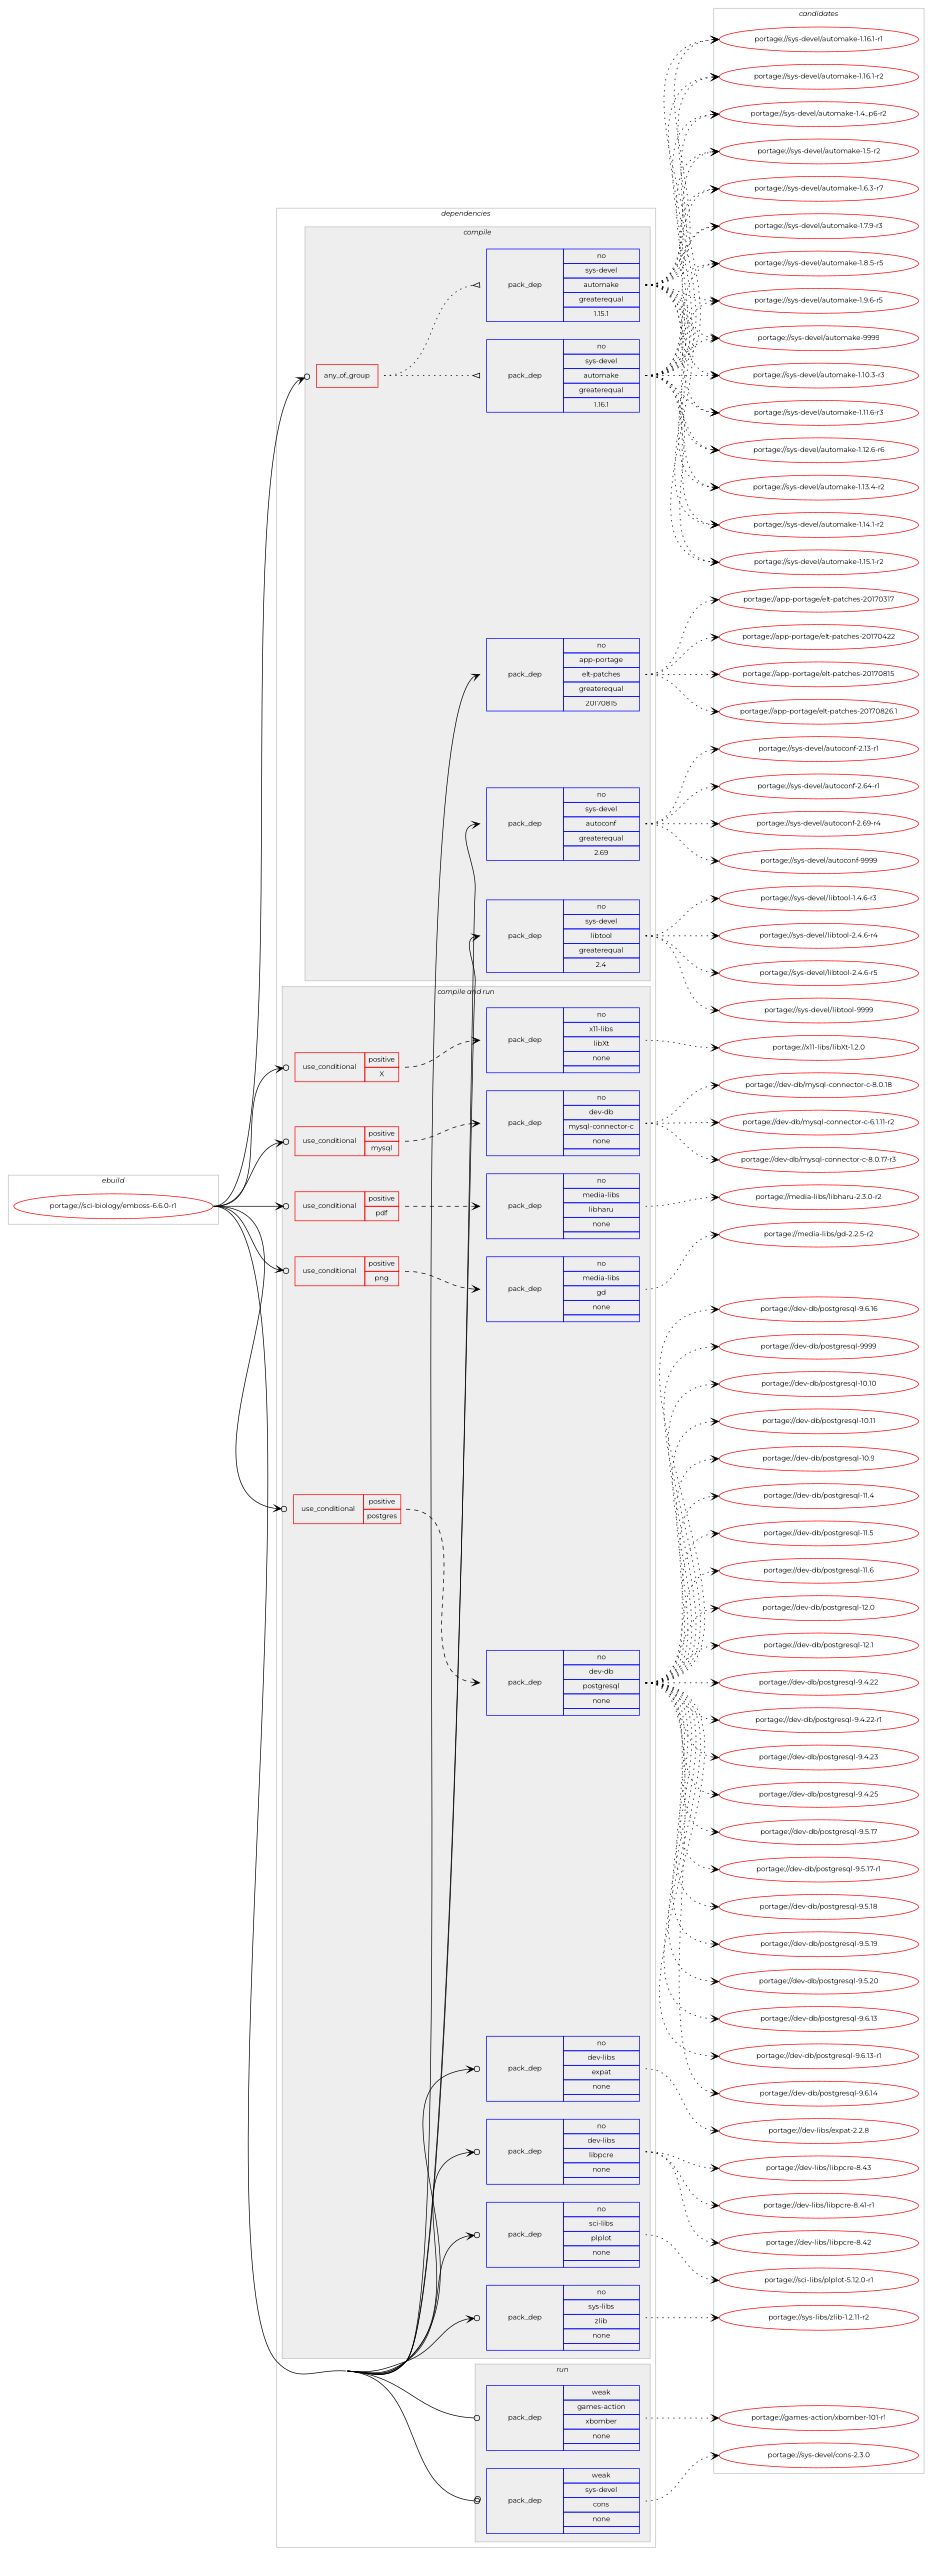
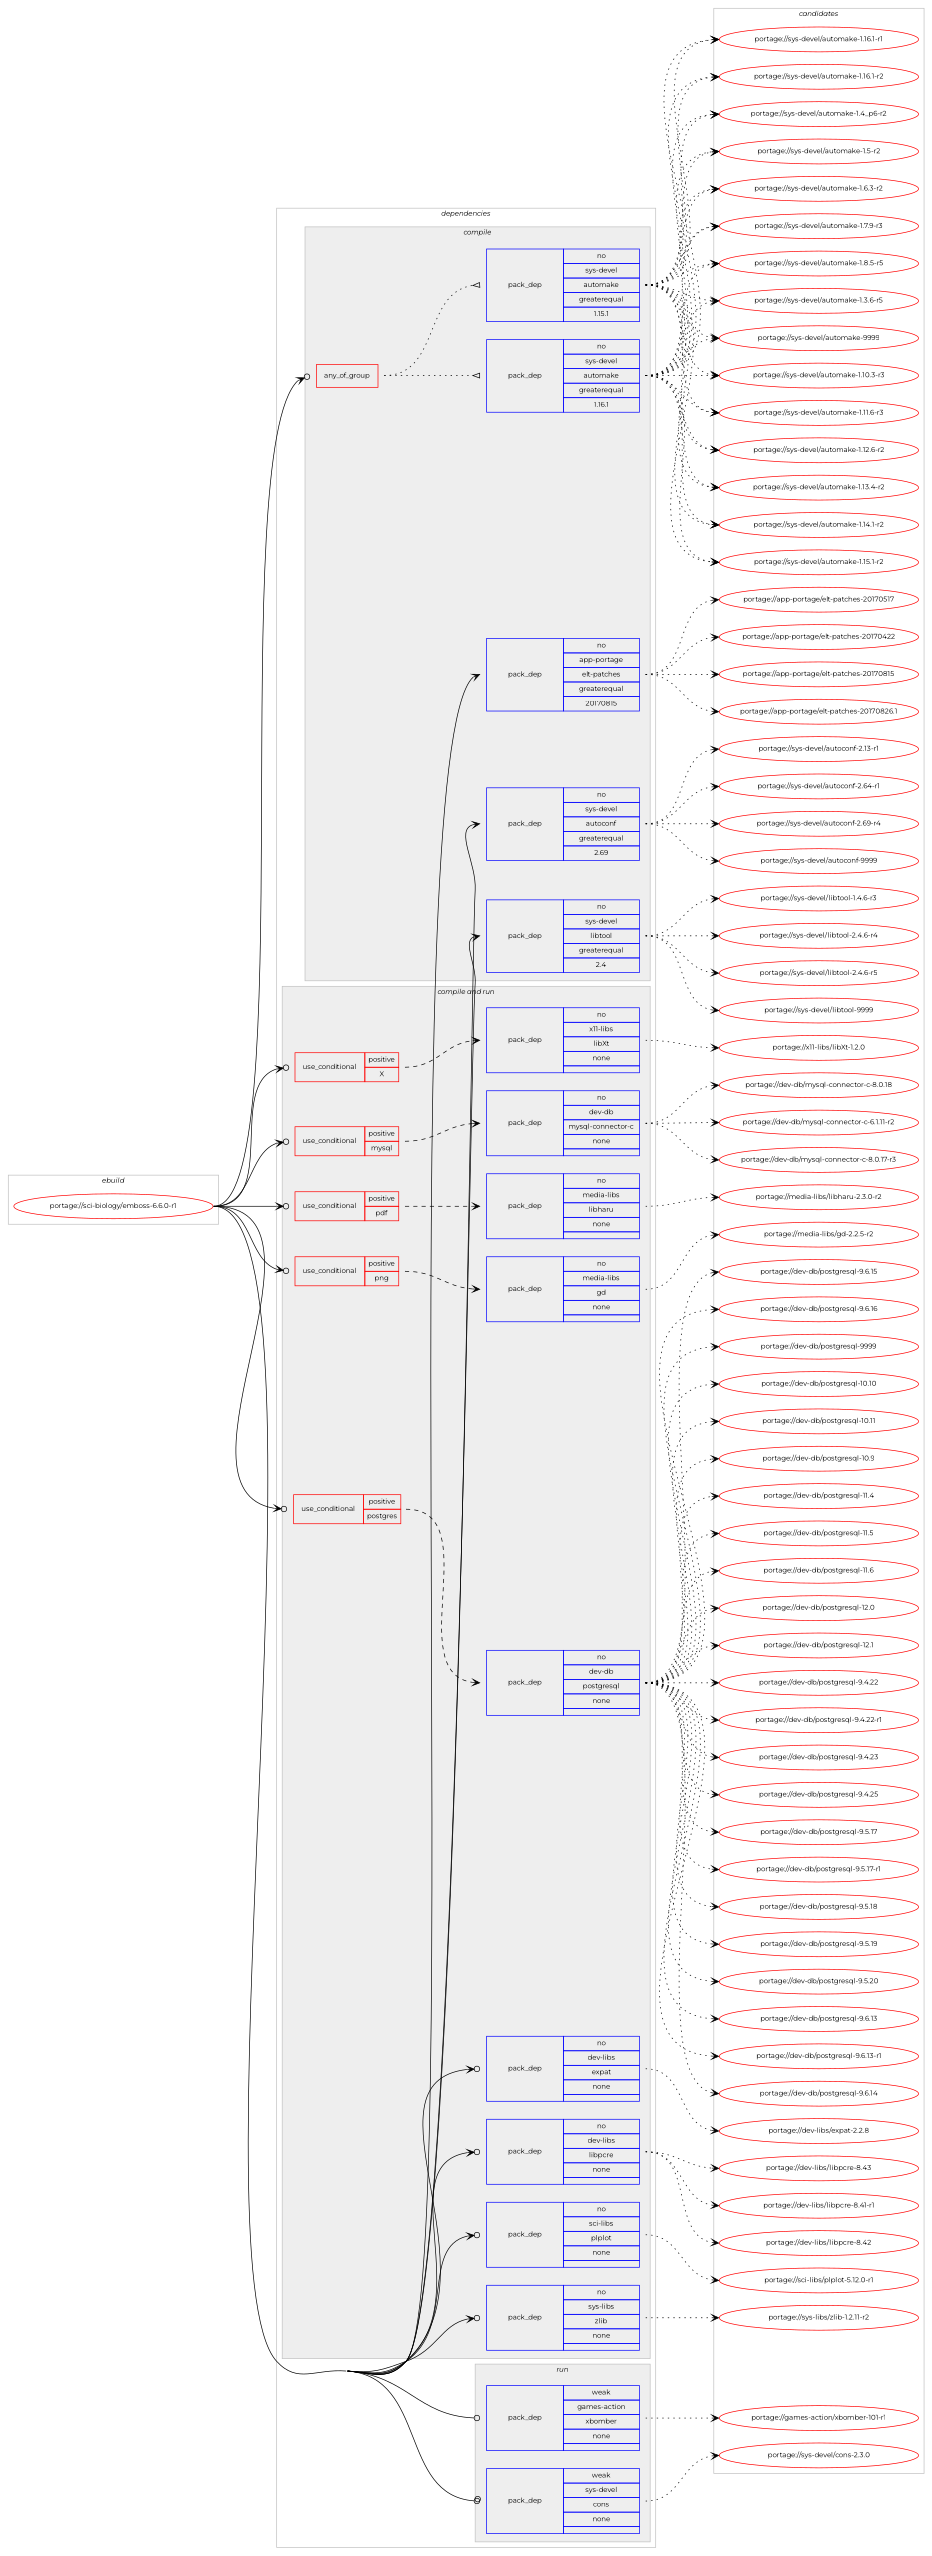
node "portage://sys-devel/automake-1.6.3-r7": label "portage://sys-devel/automake-1.6.3-r7" -> "portage://sys-devel/automake-1.6.3-r2"
node "portage://sys-devel/automake-1.9.6-r5": label "portage://sys-devel/automake-1.9.6-r5" -> "portage://sys-devel/automake-1.3.6-r5"
node "portage://sys-devel/automake-1.12.6-r6": label "portage://sys-devel/automake-1.12.6-r6" -> "portage://sys-devel/automake-1.12.6-r2"
node "portage://app-portage/elt-patches-20170317": label "portage://app-portage/elt-patches-20170317" -> "portage://app-portage/elt-patches-20170517"
node "portage://dev-db/postgresql-9.6.15": added
